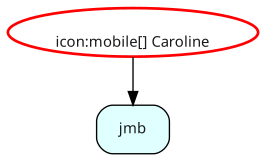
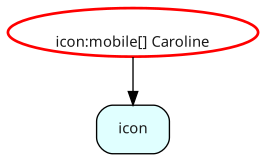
node "jmb": label "jmb" -> "icon"
